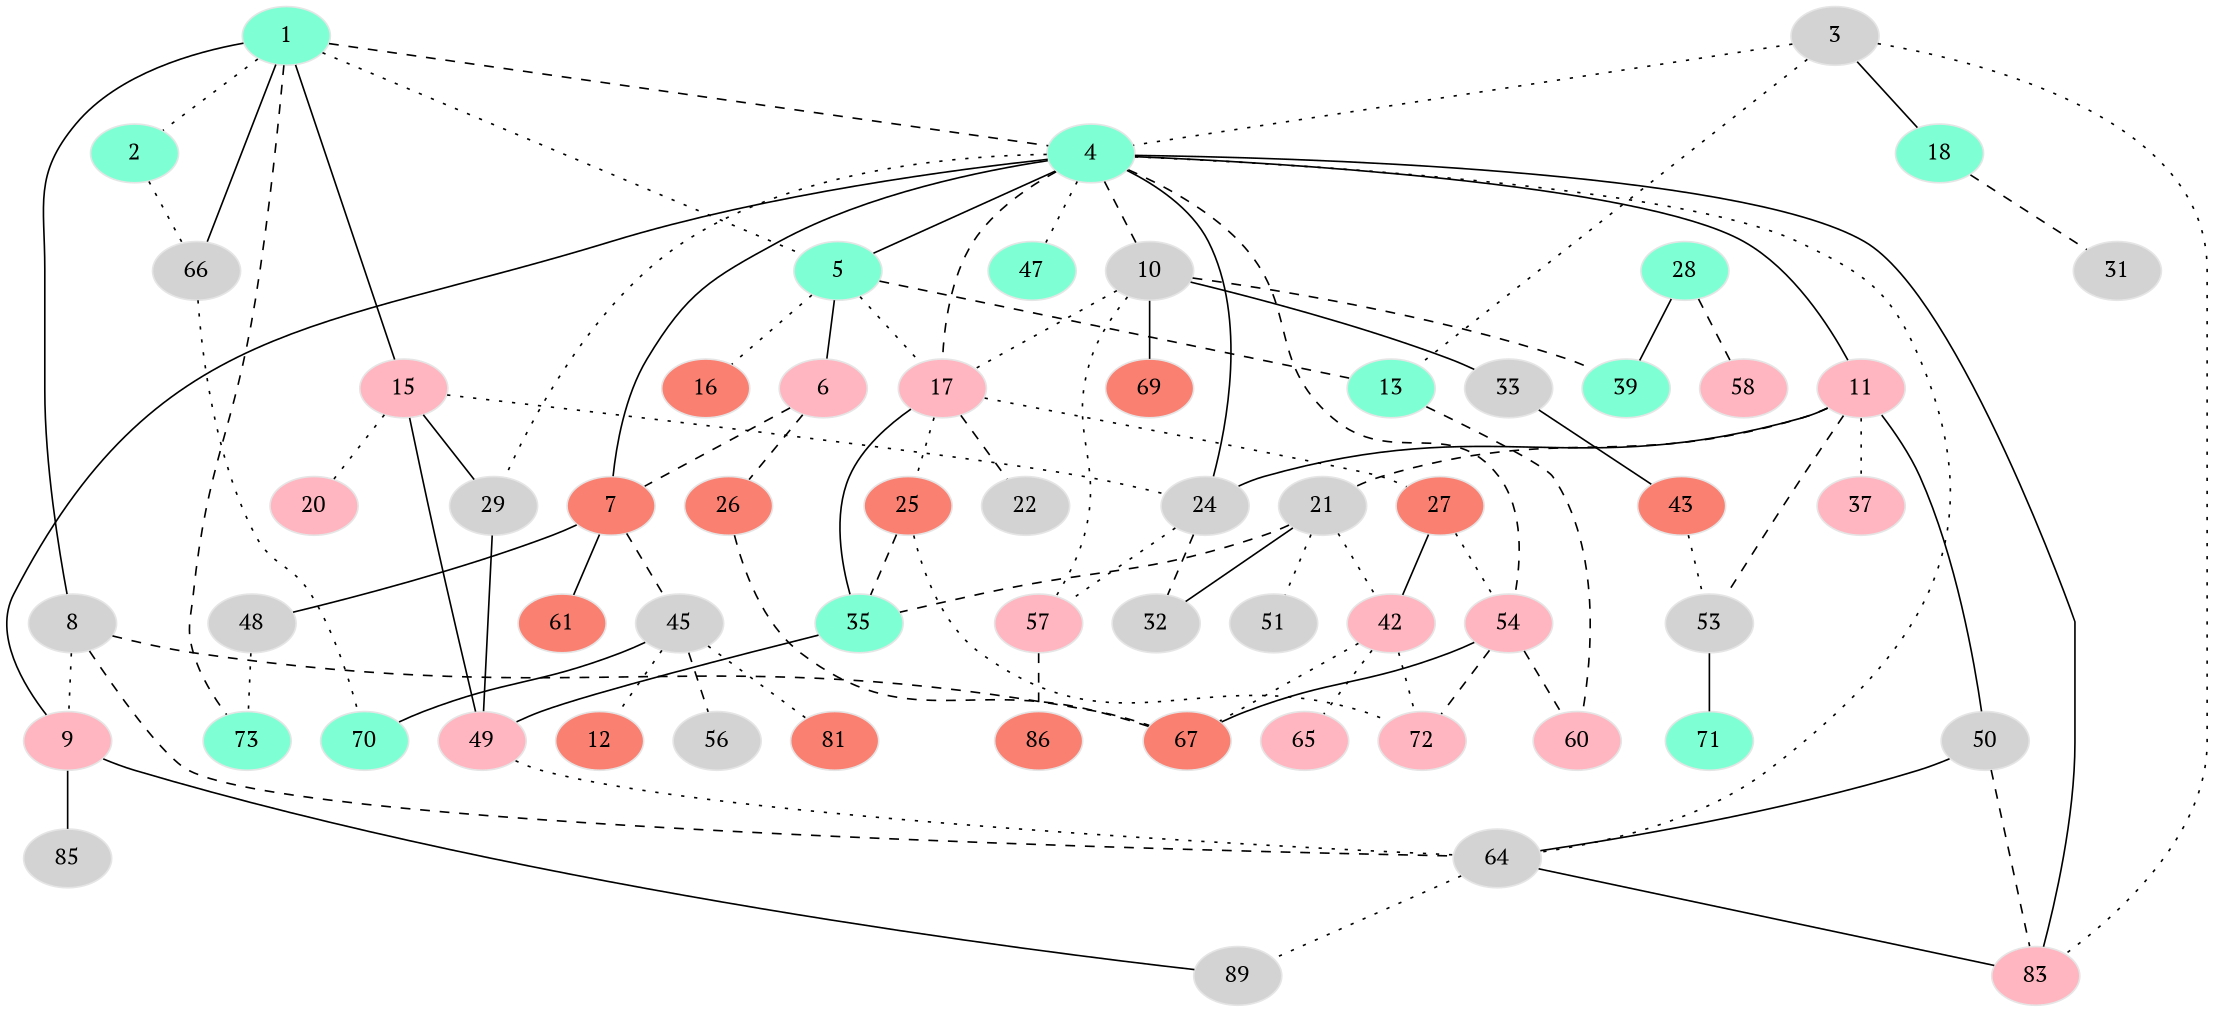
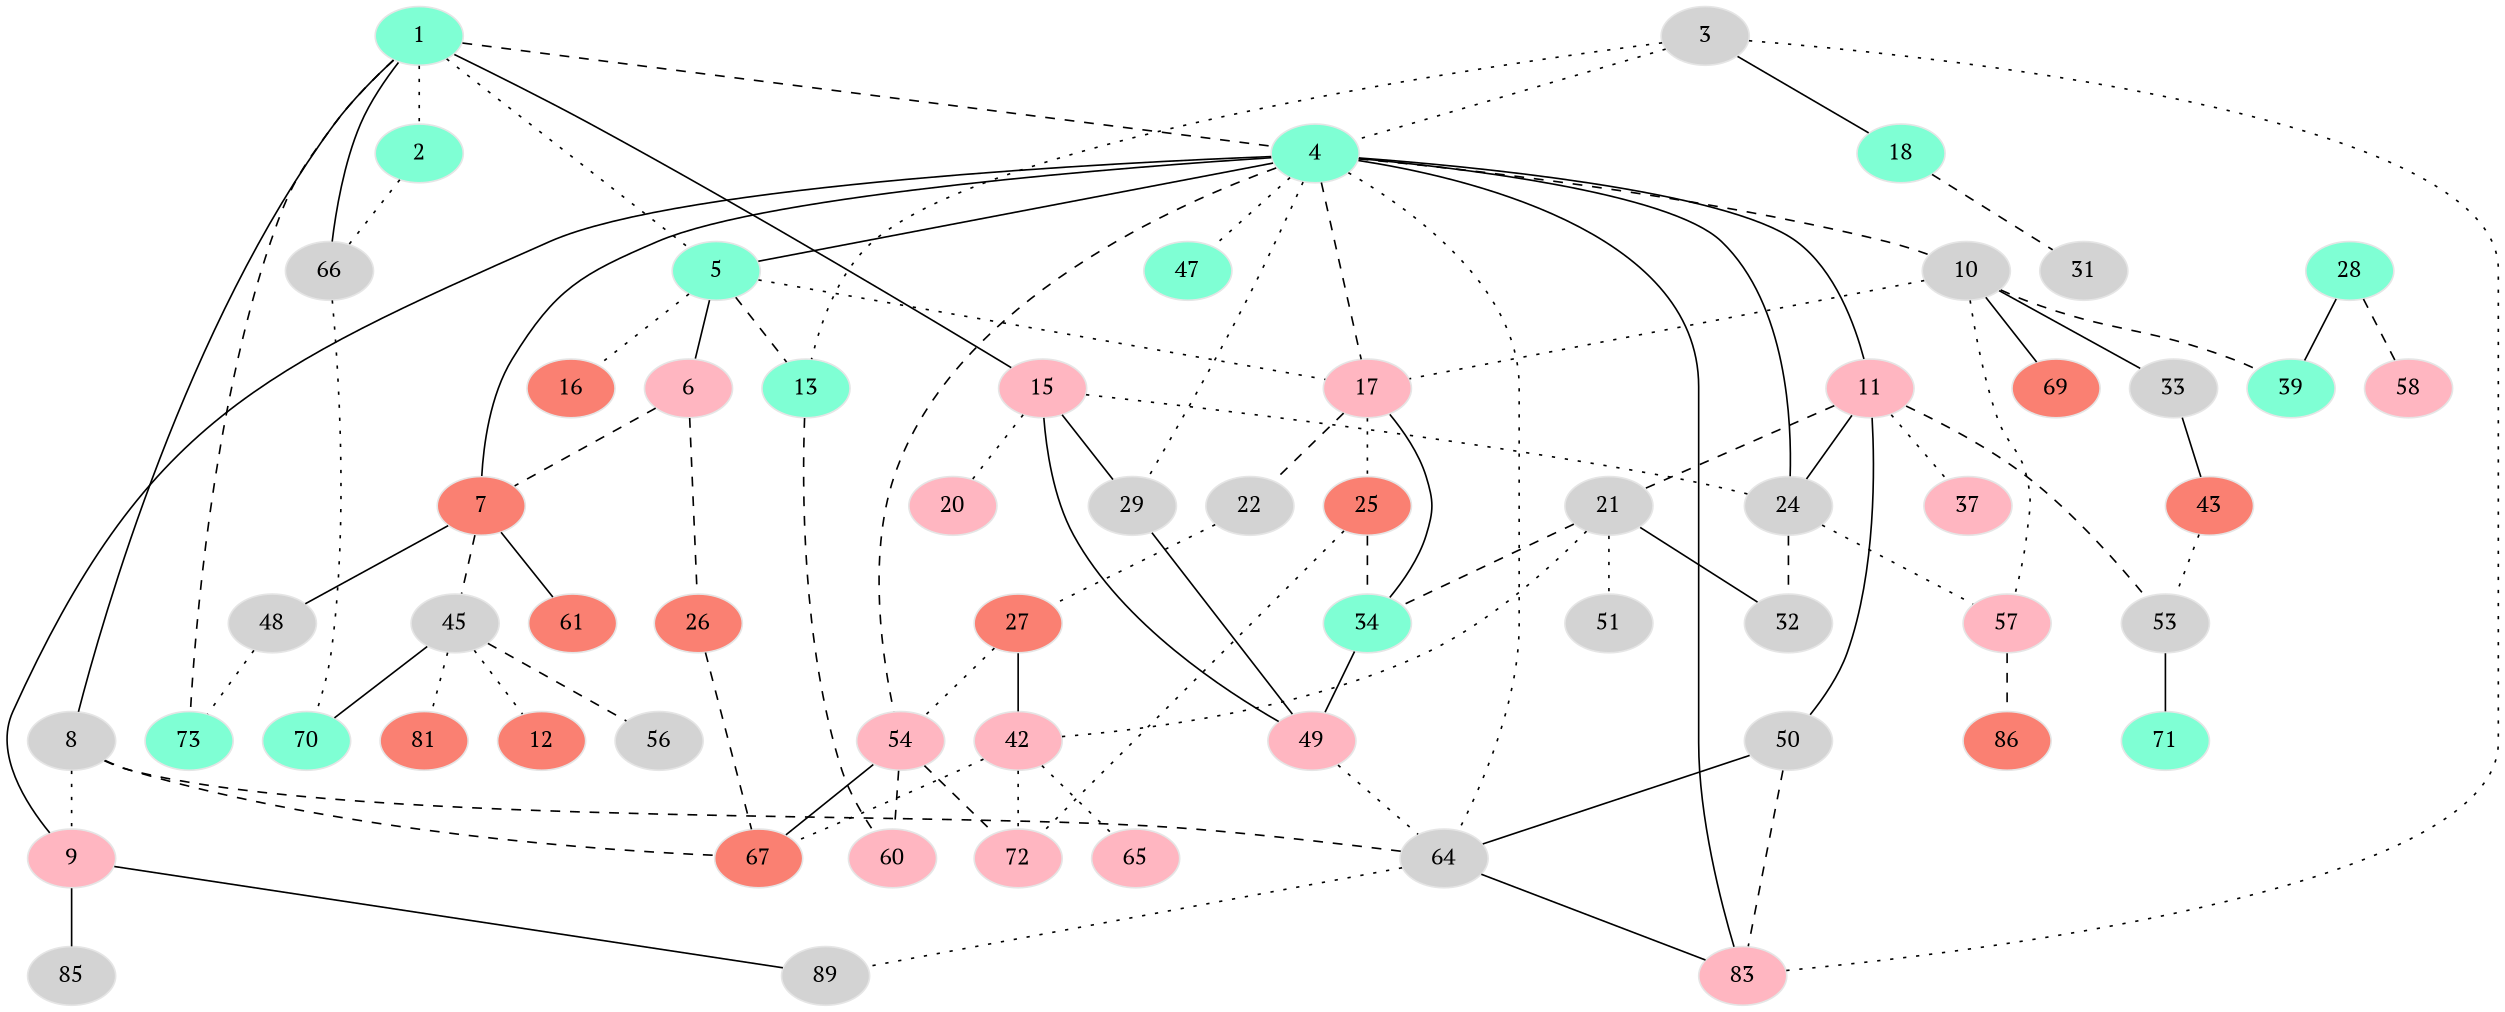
edge "17" -- "27": now "22" -- "27"
node "35": label "35" -> "34"
